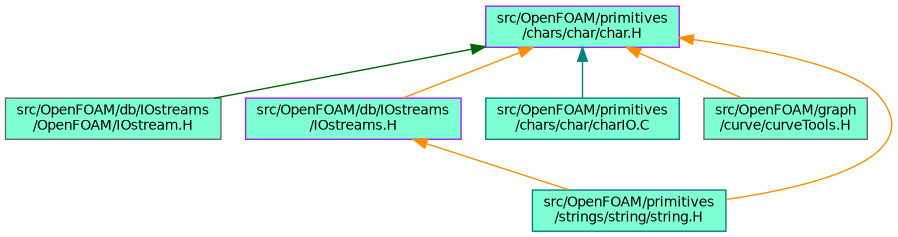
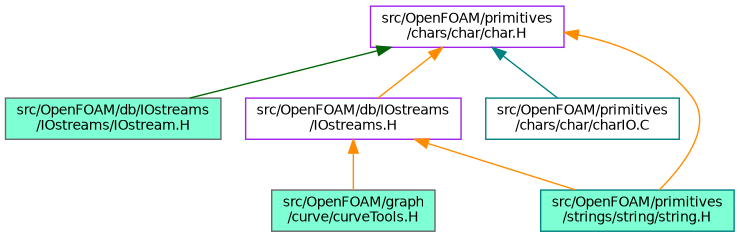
node "src/OpenFOAM/primitives /chars/char/char.H": fillcolor aquamarine -> white
edge "src/OpenFOAM/graph /curve/curveTools.H" -> "src/OpenFOAM/primitives /chars/char/char.H": now "src/OpenFOAM/graph /curve/curveTools.H" -> "src/OpenFOAM/db/IOstreams /IOstreams.H"
node "src/OpenFOAM/db/IOstreams /OpenFOAM/IOstream.H": label "src/OpenFOAM/db/IOstreams /OpenFOAM/IOstream.H" -> "src/OpenFOAM/db/IOstreams /IOstreams/IOstream.H"
node "src/OpenFOAM/db/IOstreams /IOstreams.H": fillcolor aquamarine -> white
node "src/OpenFOAM/primitives /chars/char/charIO.C": fillcolor aquamarine -> white
